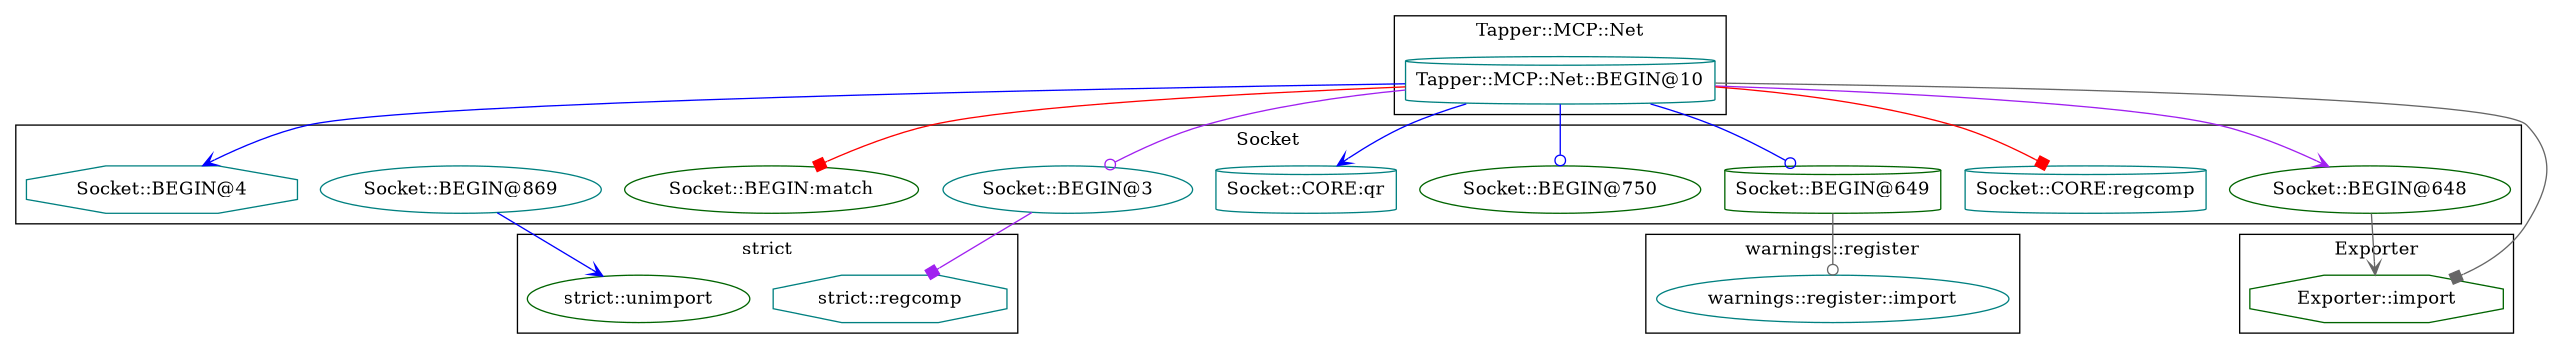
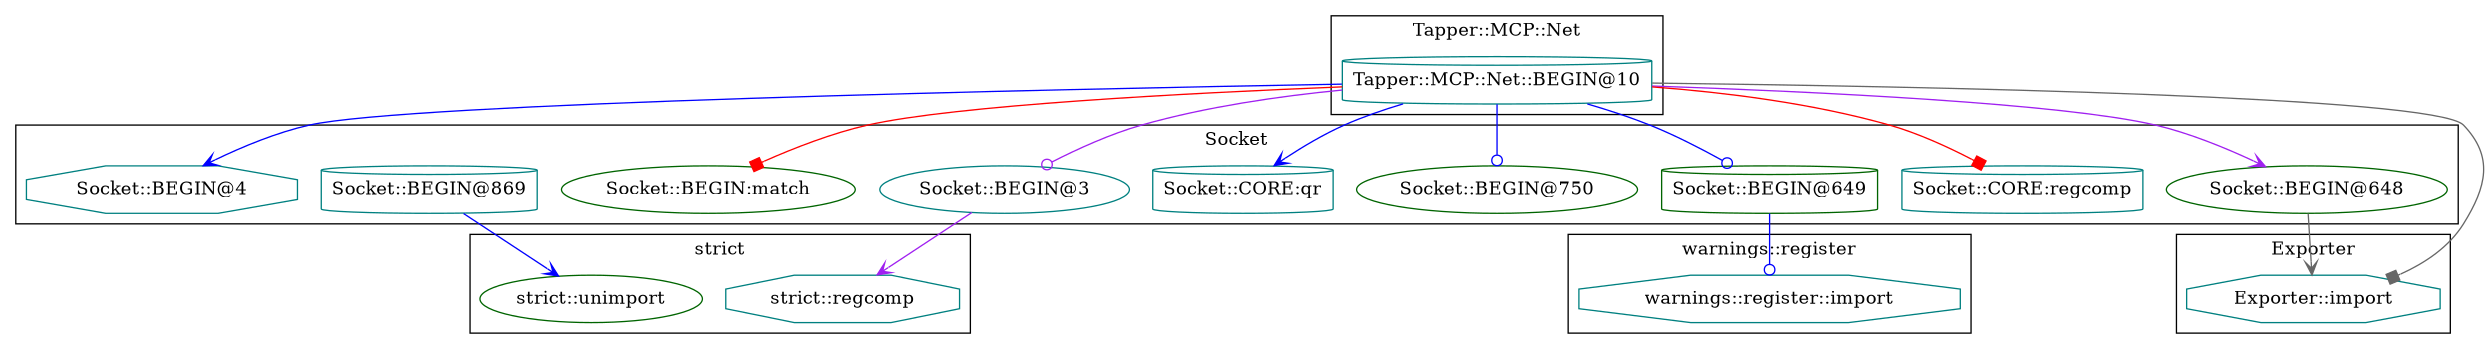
node "Socket::BEGIN@869": shape ellipse -> cylinder
edge "Socket::BEGIN@3" -> "strict::regcomp": arrowhead box -> vee
edge "Socket::BEGIN@649" -> "warnings::register::import": color gray40 -> blue
node "warnings::register::import": shape ellipse -> octagon
node "Exporter::import": color darkgreen -> teal
